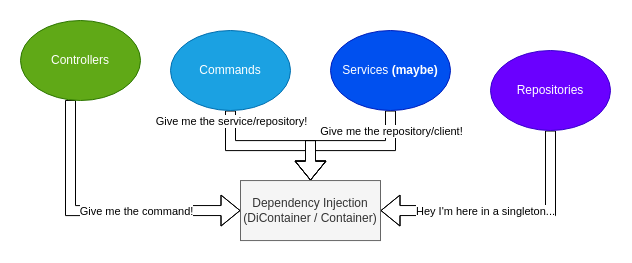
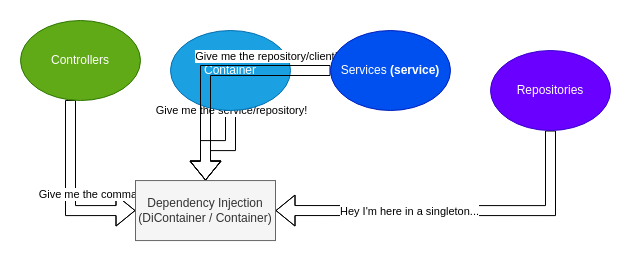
node "Commands": label "Commands" -> "Container"
node "Services (maybe)": label "Services (maybe)" -> "Services (service)"
node "Dependency Injection (DiContainer / Container)": moved (311, 211) -> (206, 211)
